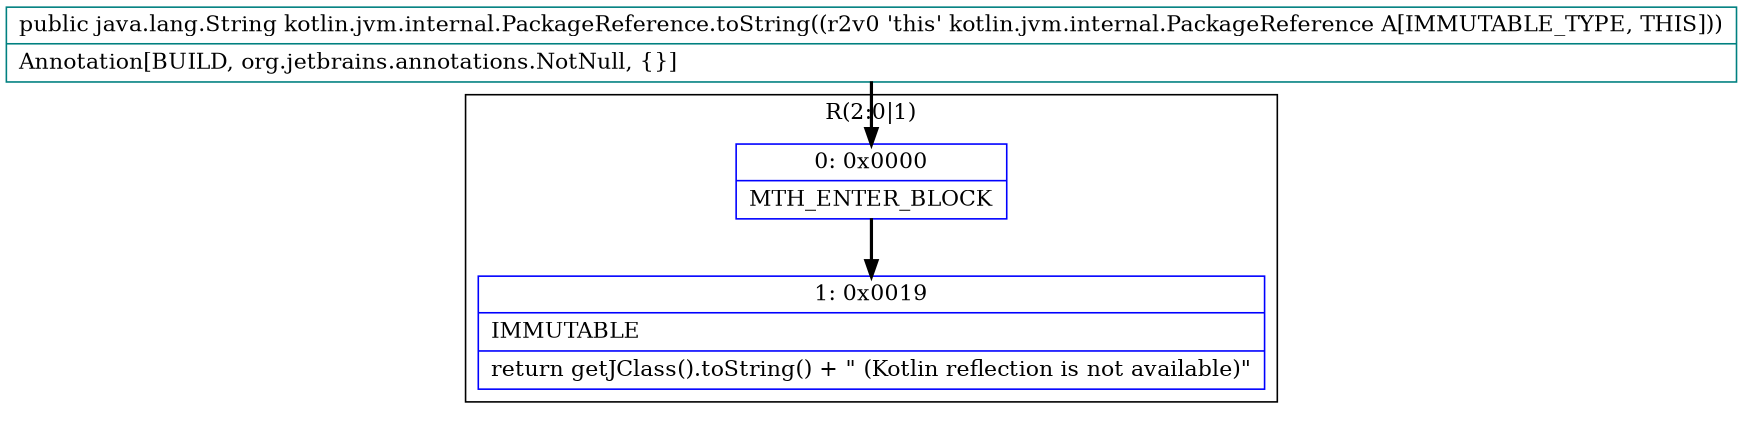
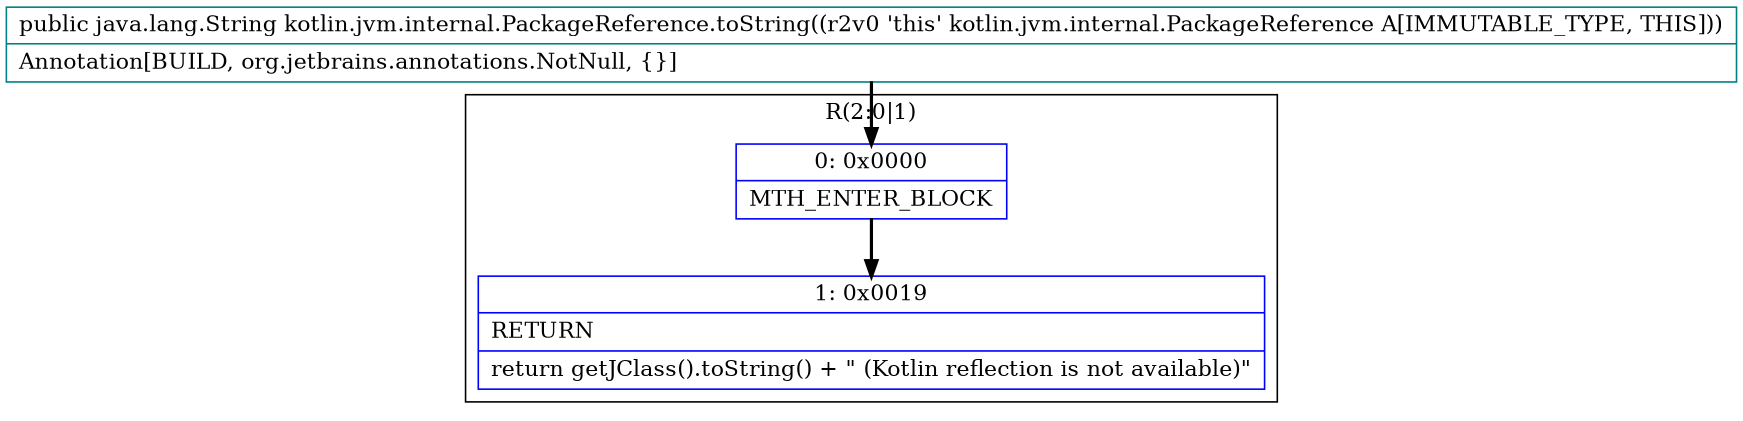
node "1: 0x0019": text "IMMUTABLE" -> "RETURN"
